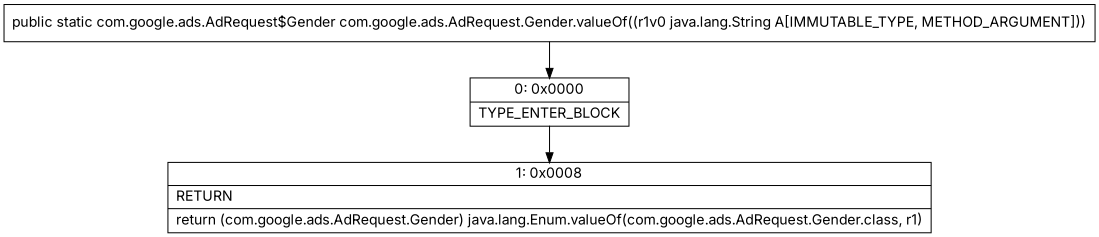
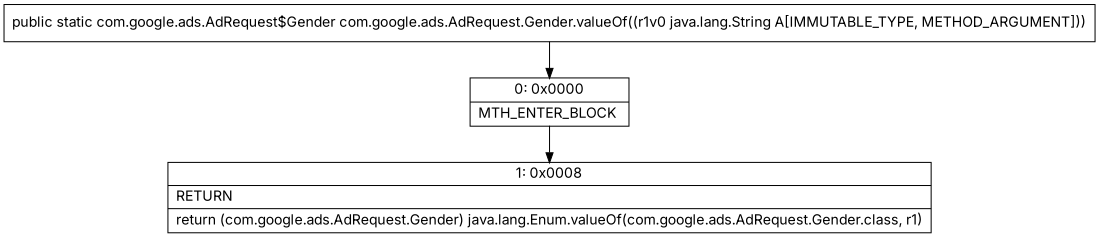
node "0: 0x0000": text "TYPE_ENTER_BLOCK" -> "MTH_ENTER_BLOCK"
